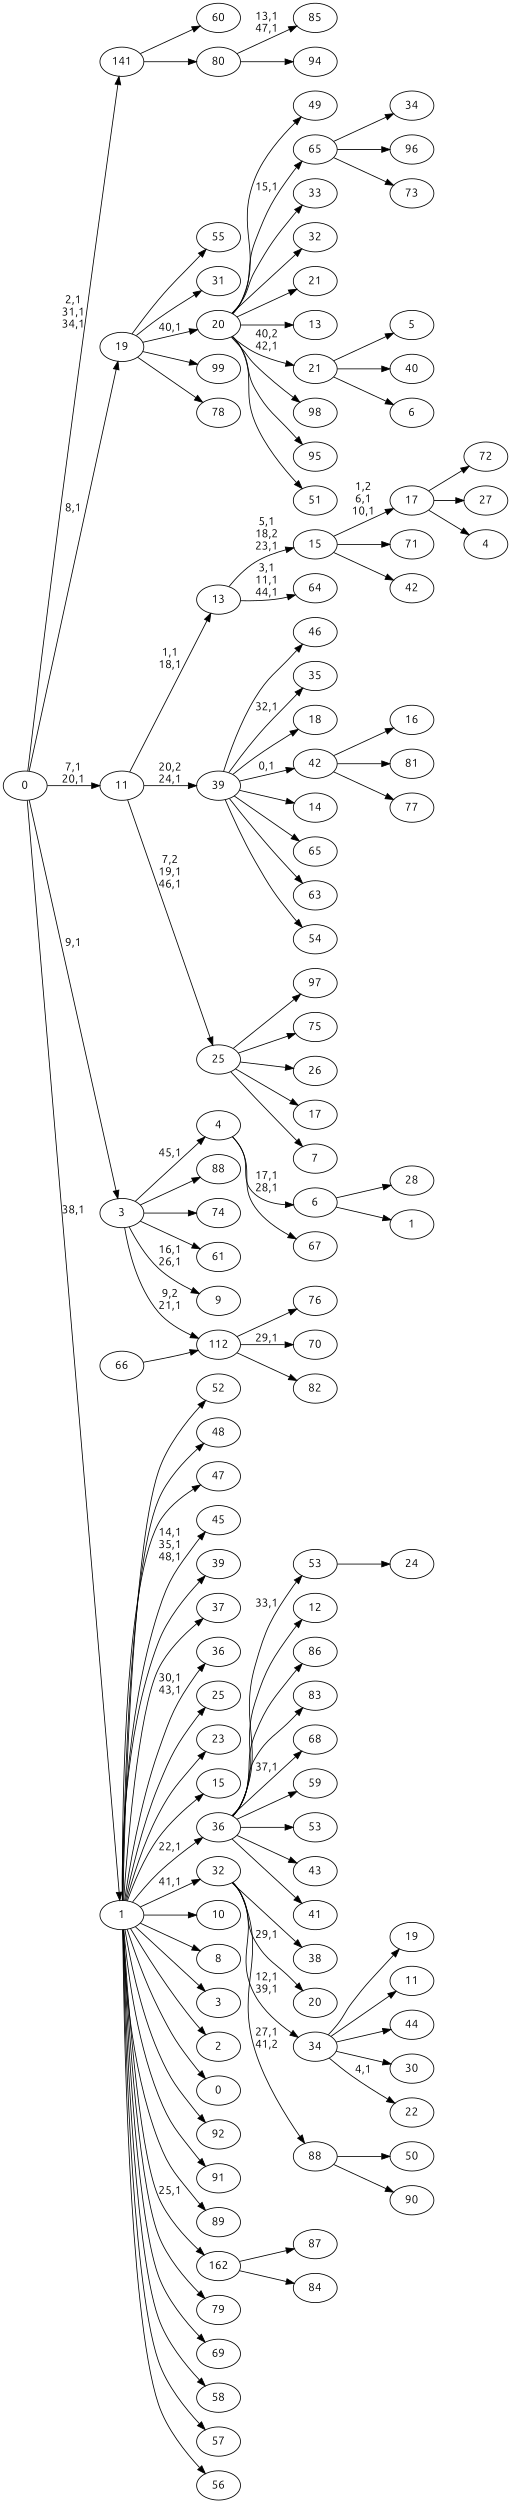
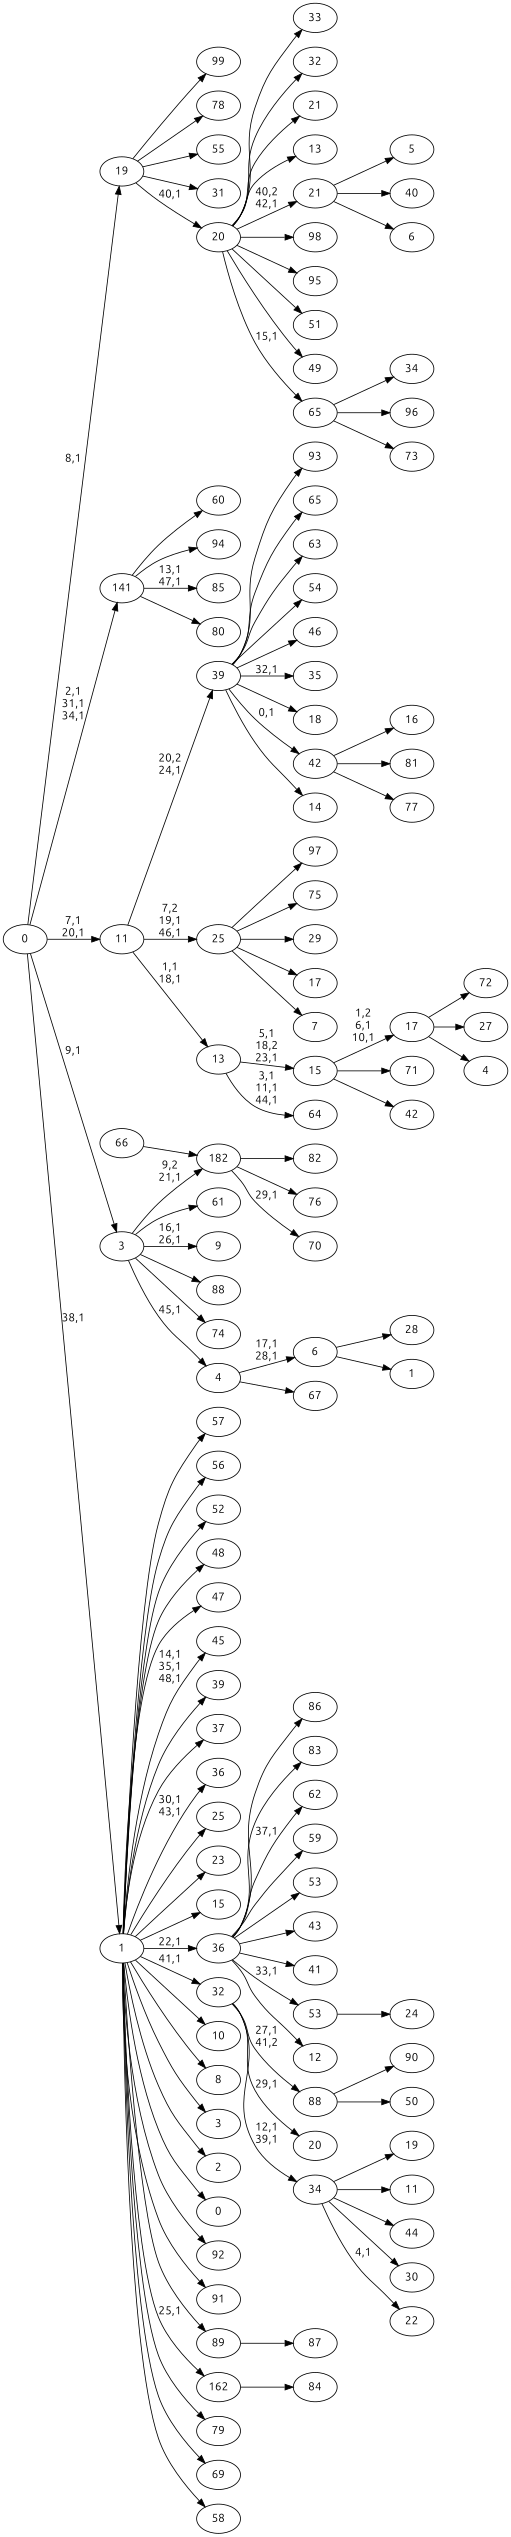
edge "80" -> "85": now "141" -> "85"
edge "80" -> "94": now "141" -> "94"
node "93": added
node "26": label "26" -> "29"
node "112": label "112" -> "182"
node "68": label "68" -> "62"
node "38": removed
edge "162" -> "87": now "89" -> "87"
